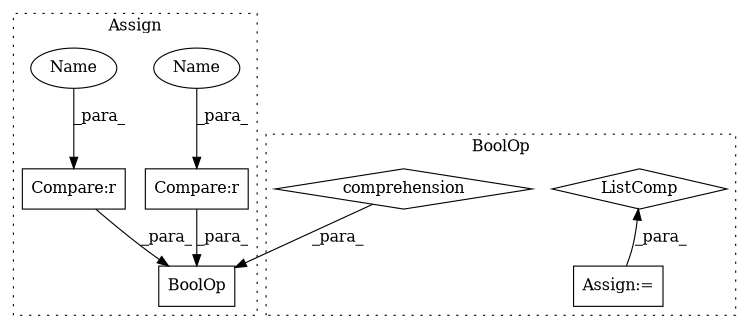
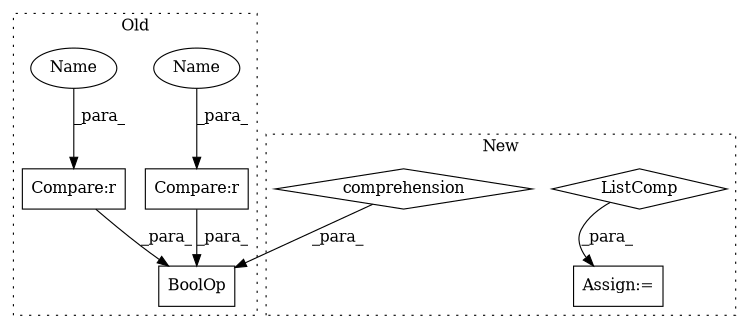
cluster "Assign": label "Assign" -> "Old"
cluster "BoolOp": label "BoolOp" -> "New"
edge "Assign:=" -> "ListComp": reversed
